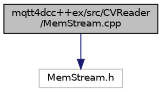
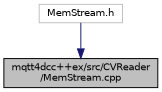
edge "mqtt4dcc++ex/src/CVReader /MemStream.cpp" -> "MemStream.h": reversed
